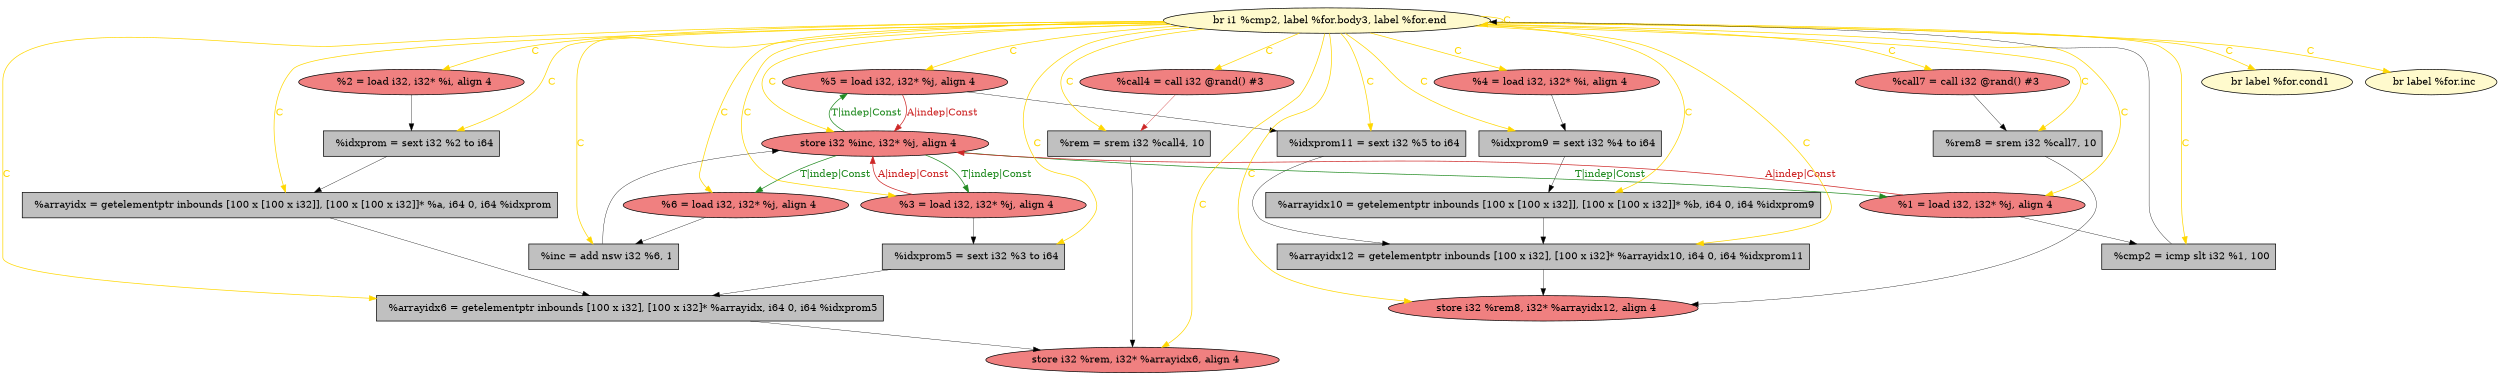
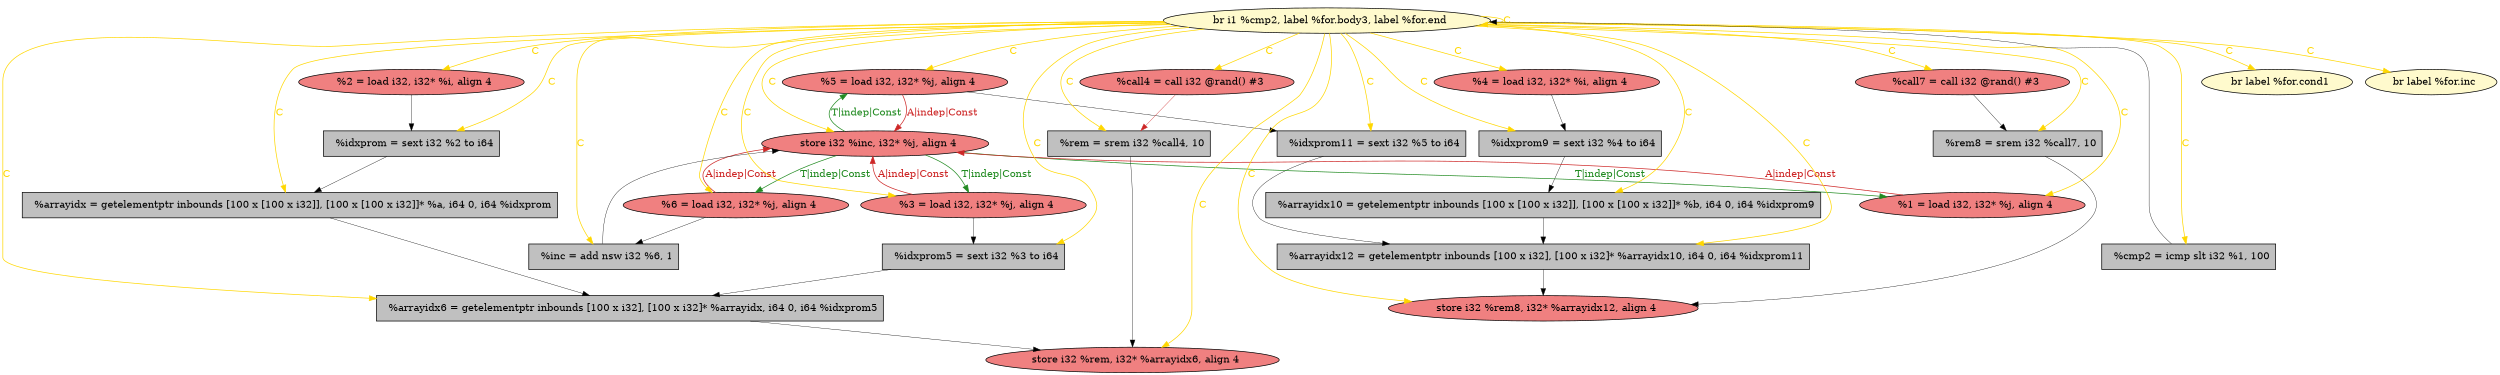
edge "%6 = load i32, i32* %j, align 4" -> "store i32 %inc, i32* %j, align 4": added, label "A|indep|Const"
edge "%1 = load i32, i32* %j, align 4" -> "%cmp2 = icmp slt i32 %1, 100": removed
